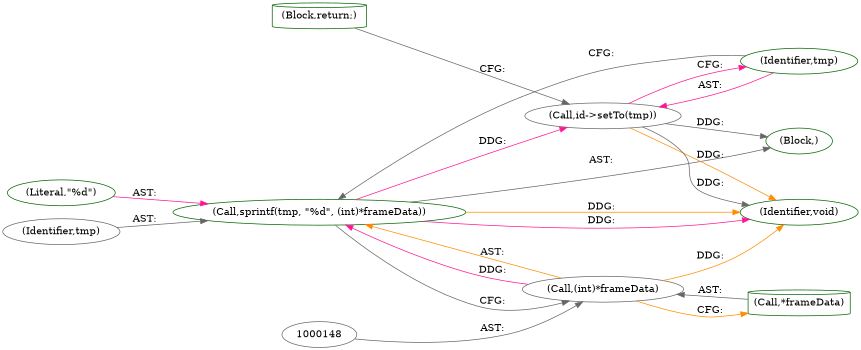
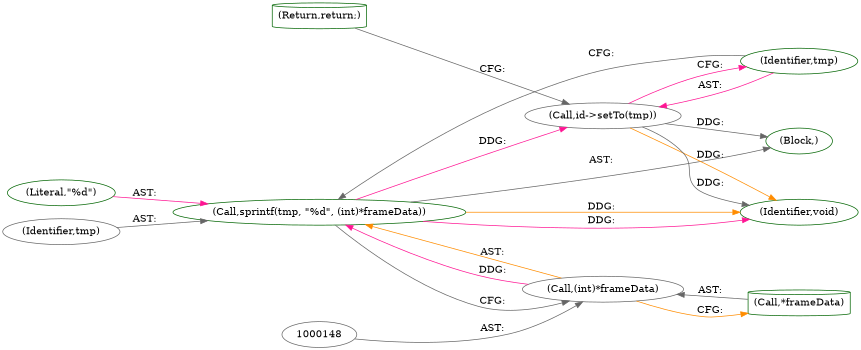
node "(Block,return;)": label "(Block,return;)" -> "(Return,return;)"
edge "(Call,(int)*frameData)" -> "(Identifier,void)": removed, label "DDG:"
